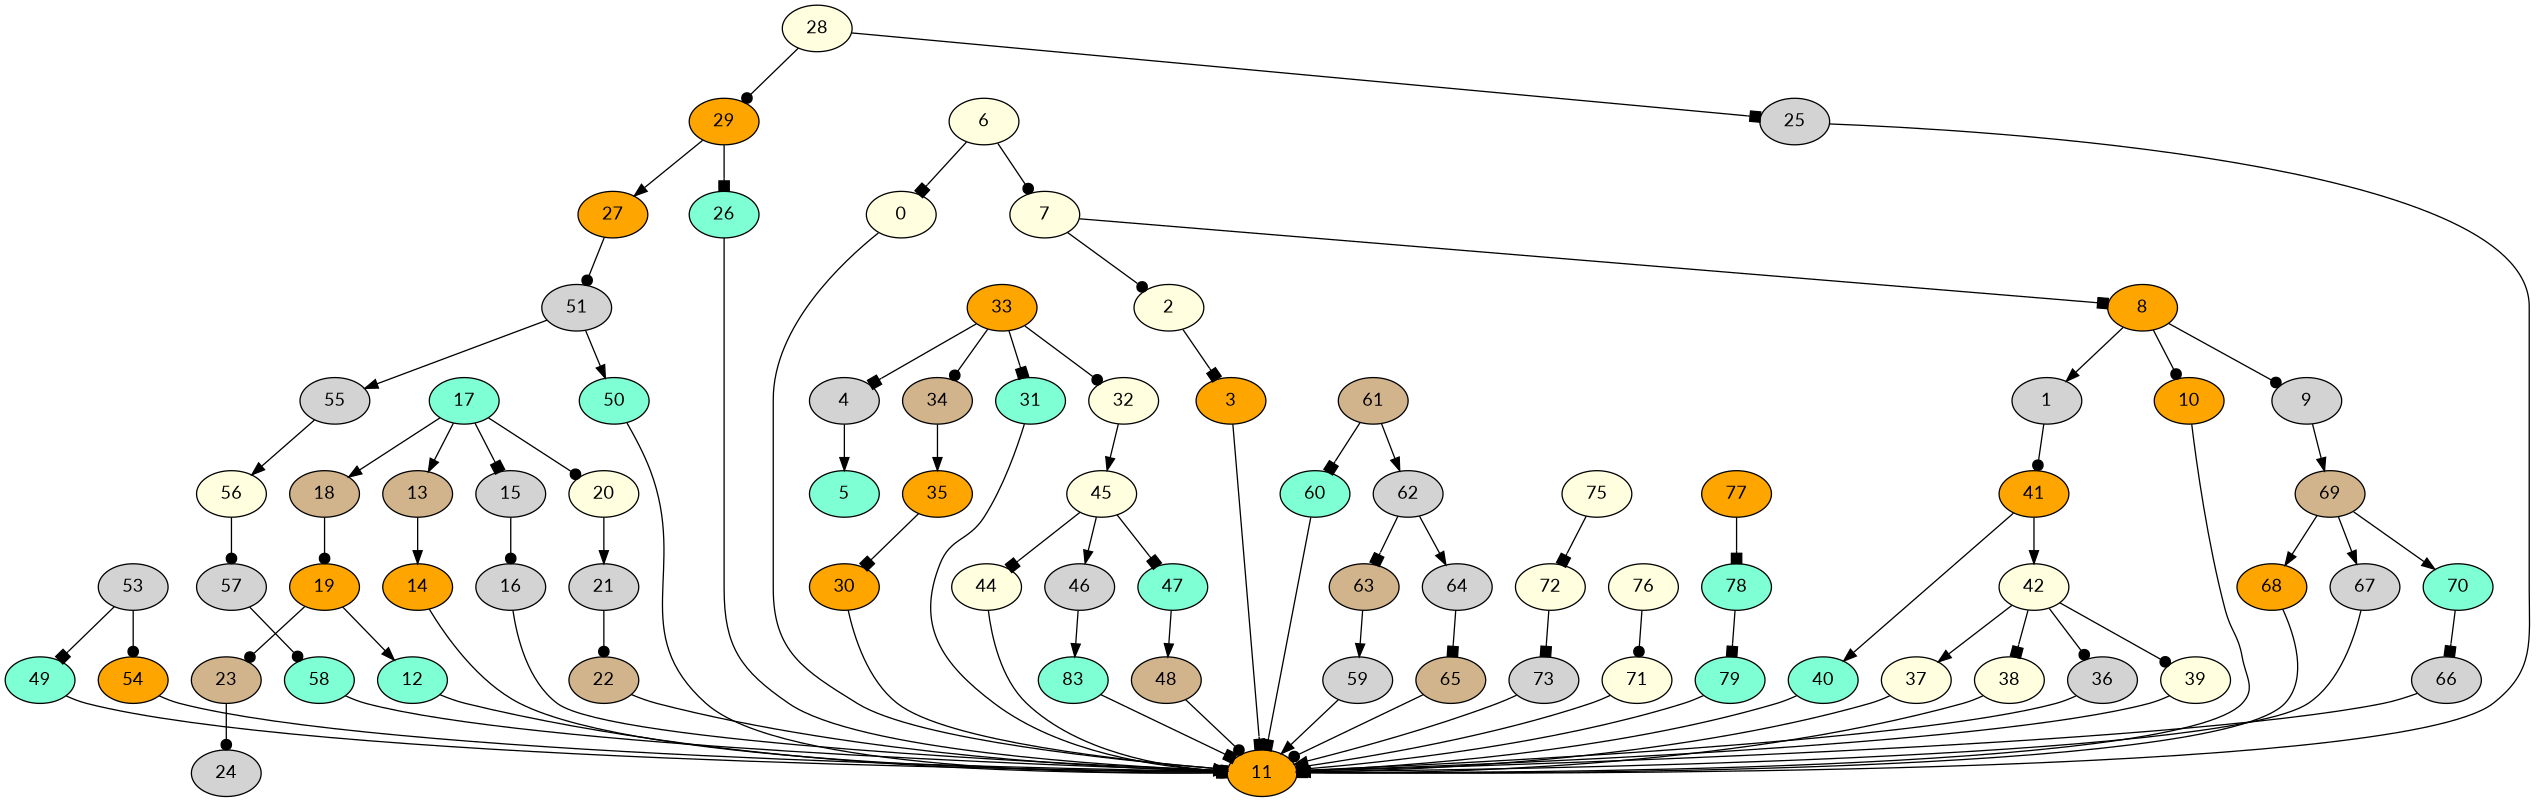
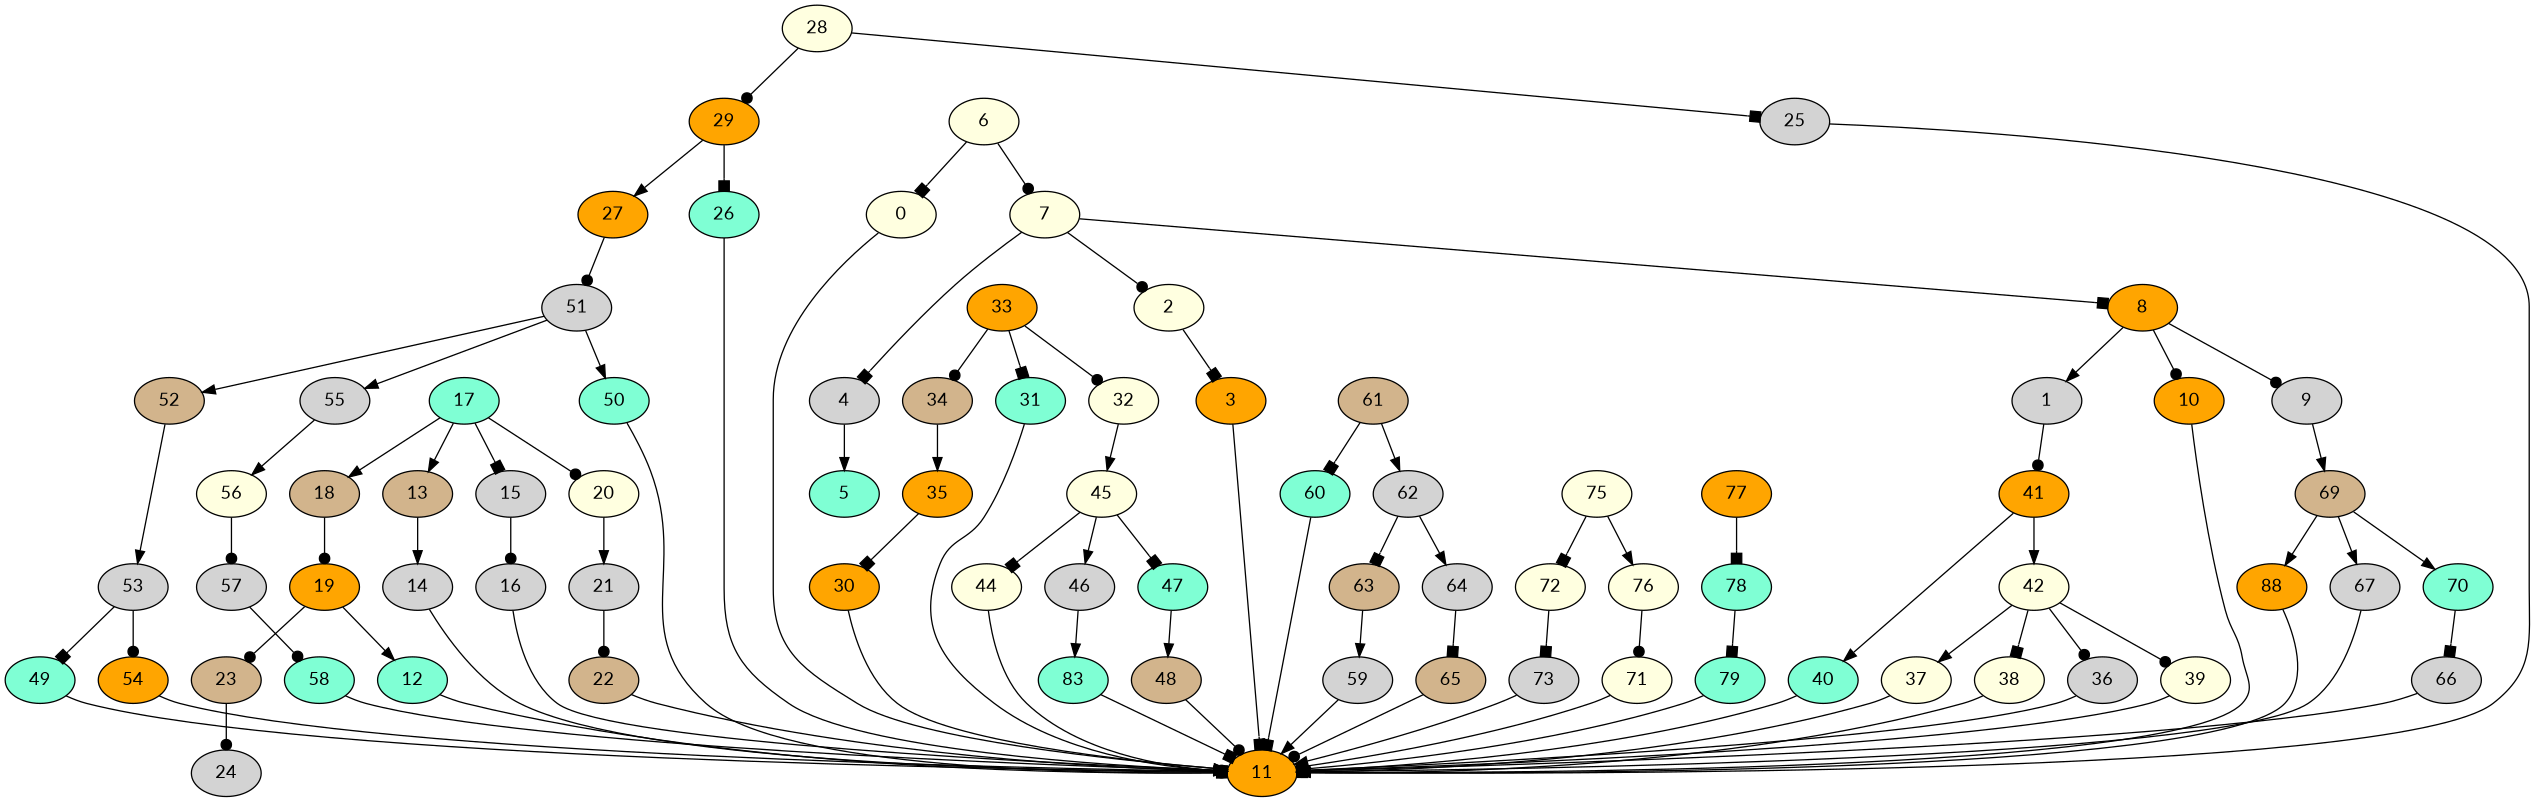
edge "33" -> "4": now "7" -> "4"
node "52": added
edge "75" -> "76": added
node "14": fillcolor orange -> lightgrey
node "68": label "68" -> "88"
